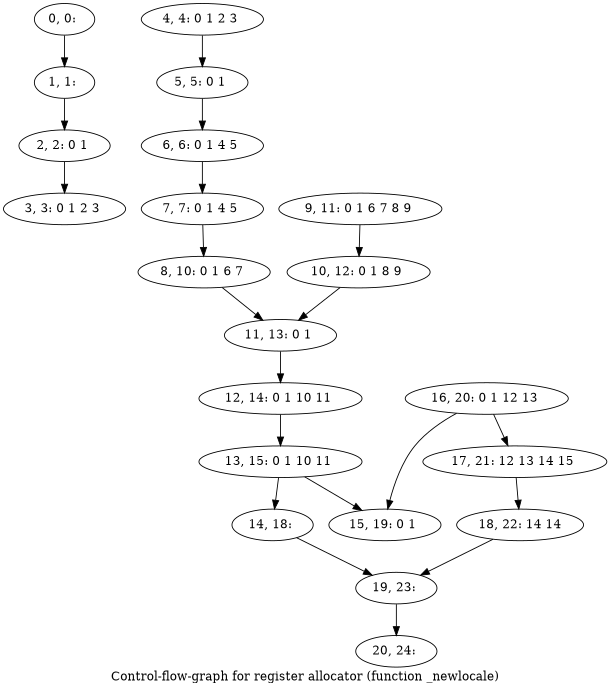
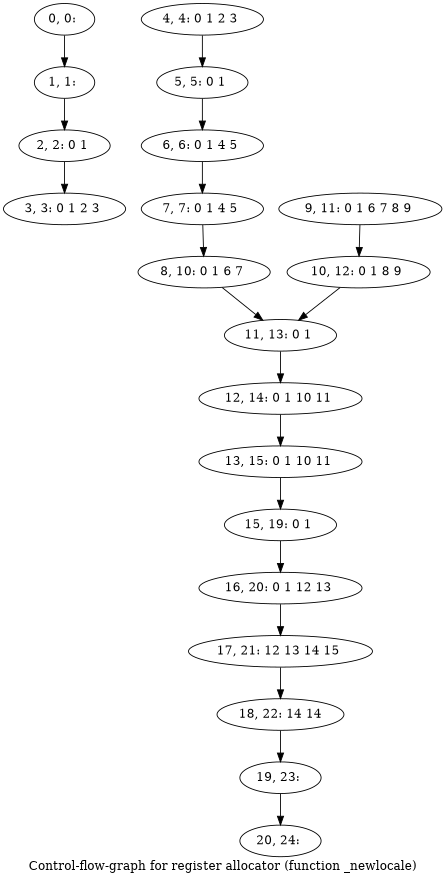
edge "16, 20: 0 1 12 13" -> "15, 19: 0 1": reversed
node "14, 18:": removed
